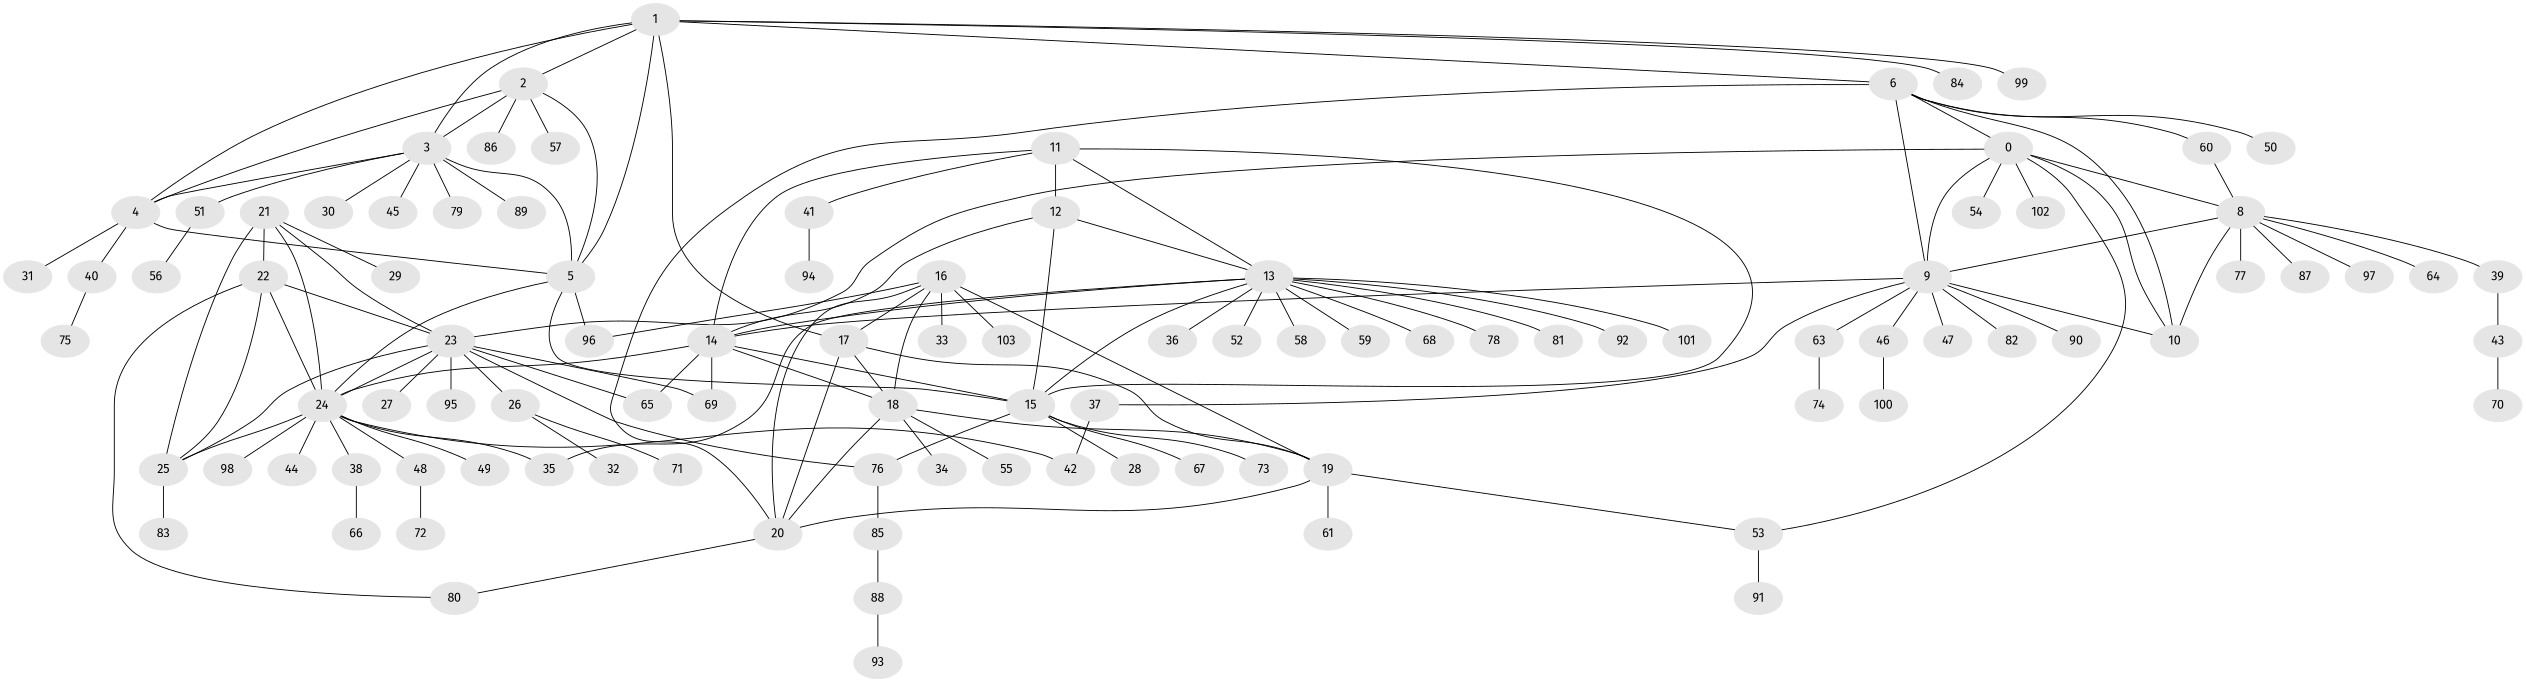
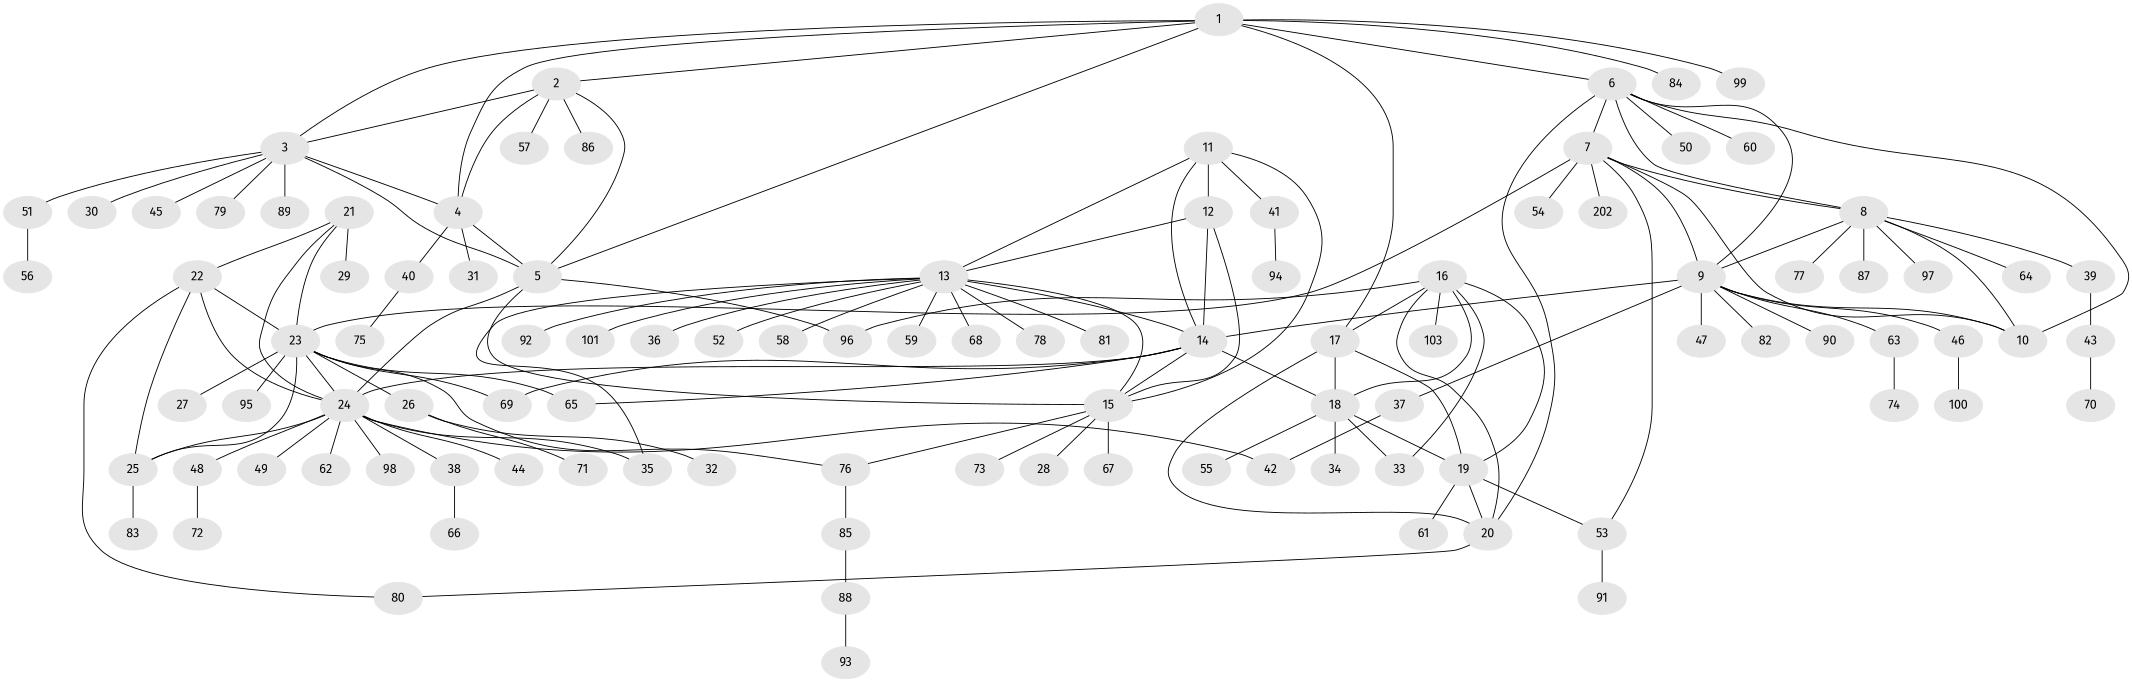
node "0": label "0" -> "7"
edge "60" -- "8": now "6" -- "8"
node "102": label "102" -> "202"
edge "21" -- "25": removed
node "62": added
edge "18" -- "20": now "18" -- "33"
